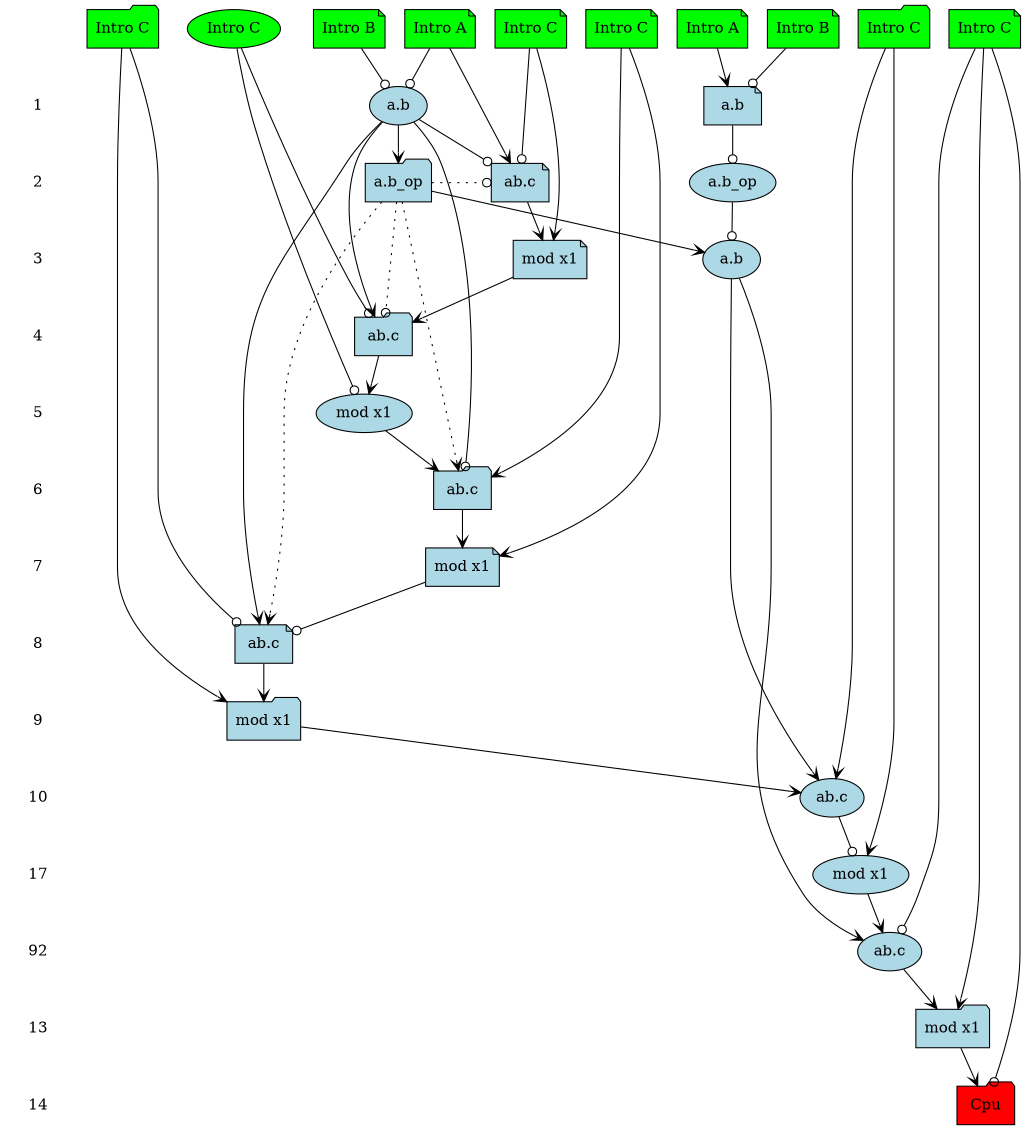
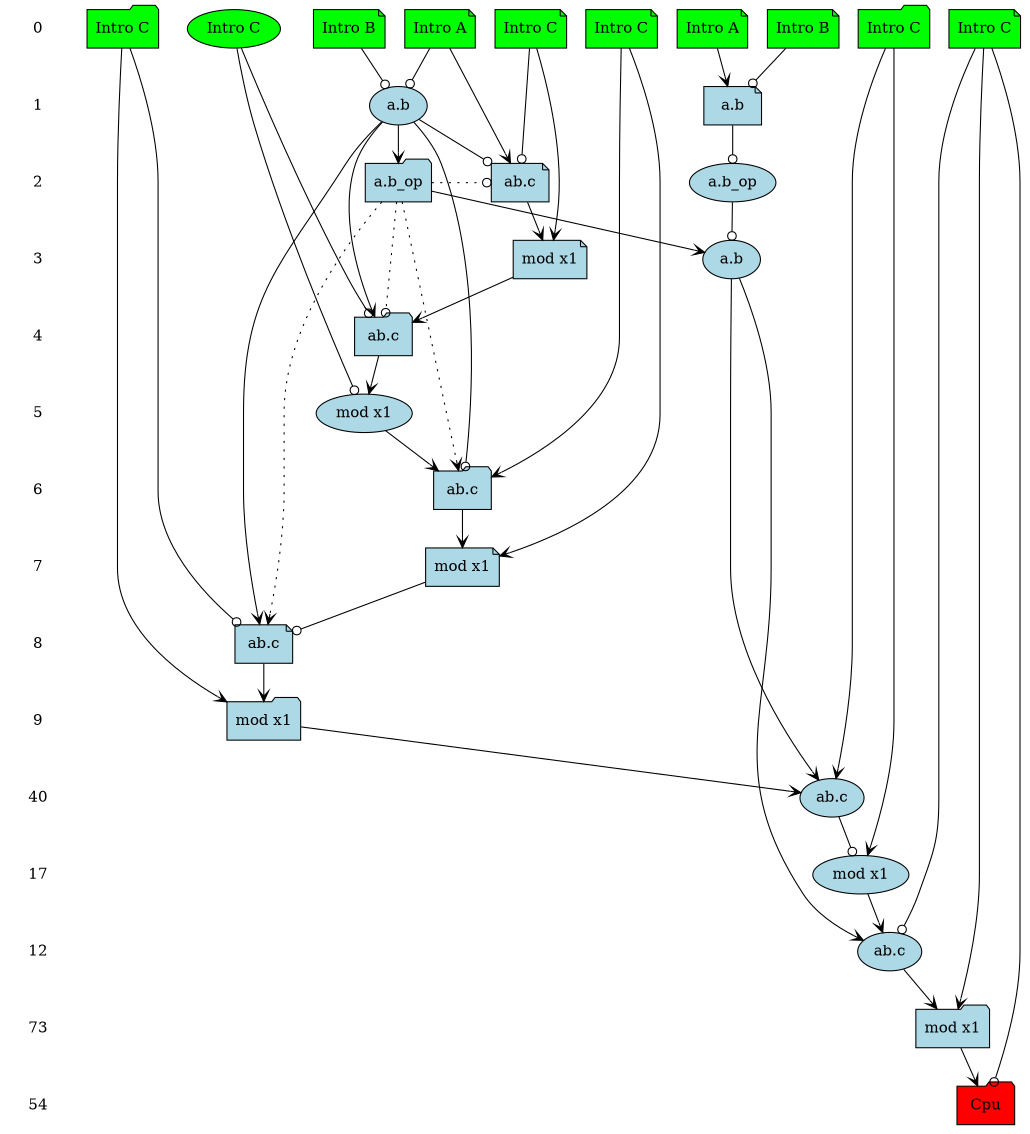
node "0": added
node "10": label "10" -> "40"
node "92": label "92" -> "12"
node "13": label "13" -> "73"
node "14": label "14" -> "54"
